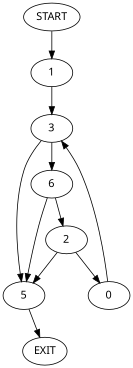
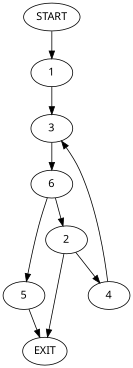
edge "3" -> "5": removed
edge "2" -> "5": now "2" -> "EXIT"
node "0": label "0" -> "4"
